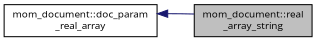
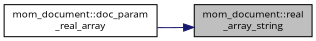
edge "mom_document::real _array_string" -> "mom_document::doc_param _real_array": reversed
